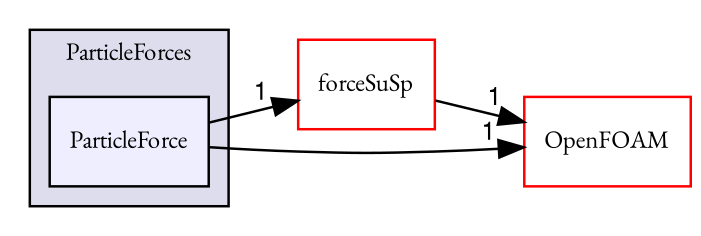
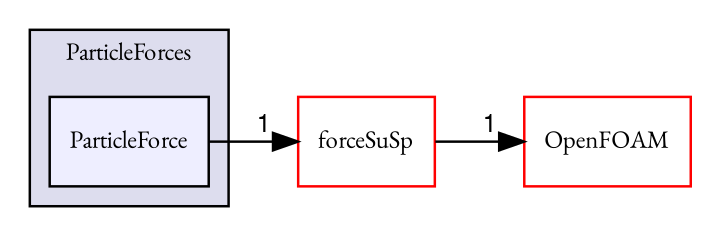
edge "ParticleForce" -> "OpenFOAM": removed
